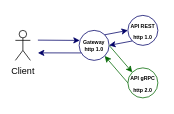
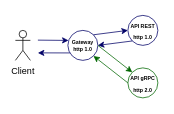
node "Gateway http 1.0": moved (94, 45) -> (83, 45)
